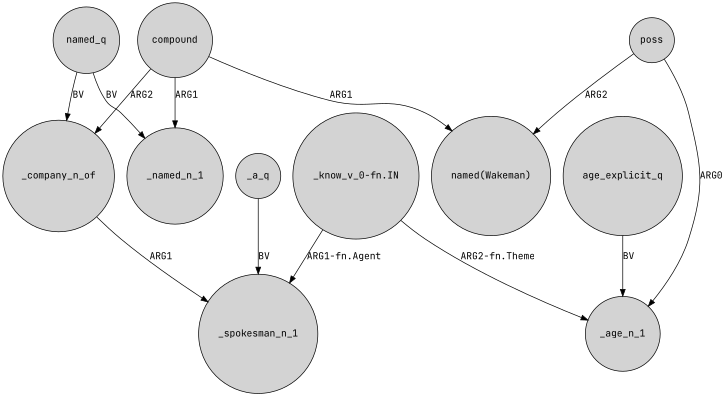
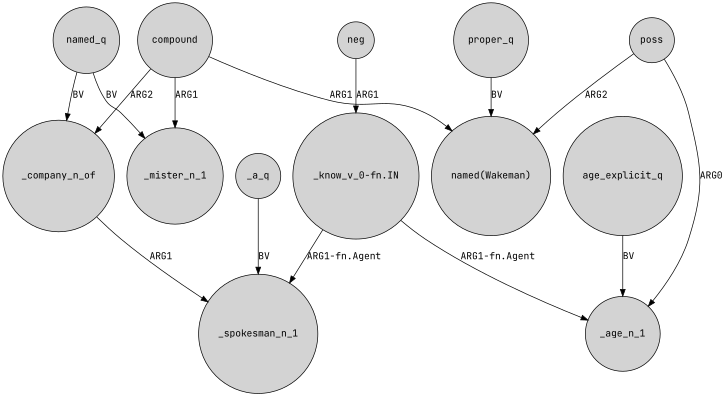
node "neg": added
node "proper_q": added
node "_named_n_1": label "_named_n_1" -> "_mister_n_1"
edge "_know_v_0-fn.IN" -> "_age_n_1": label "ARG2-fn.Theme" -> "ARG1-fn.Agent"
